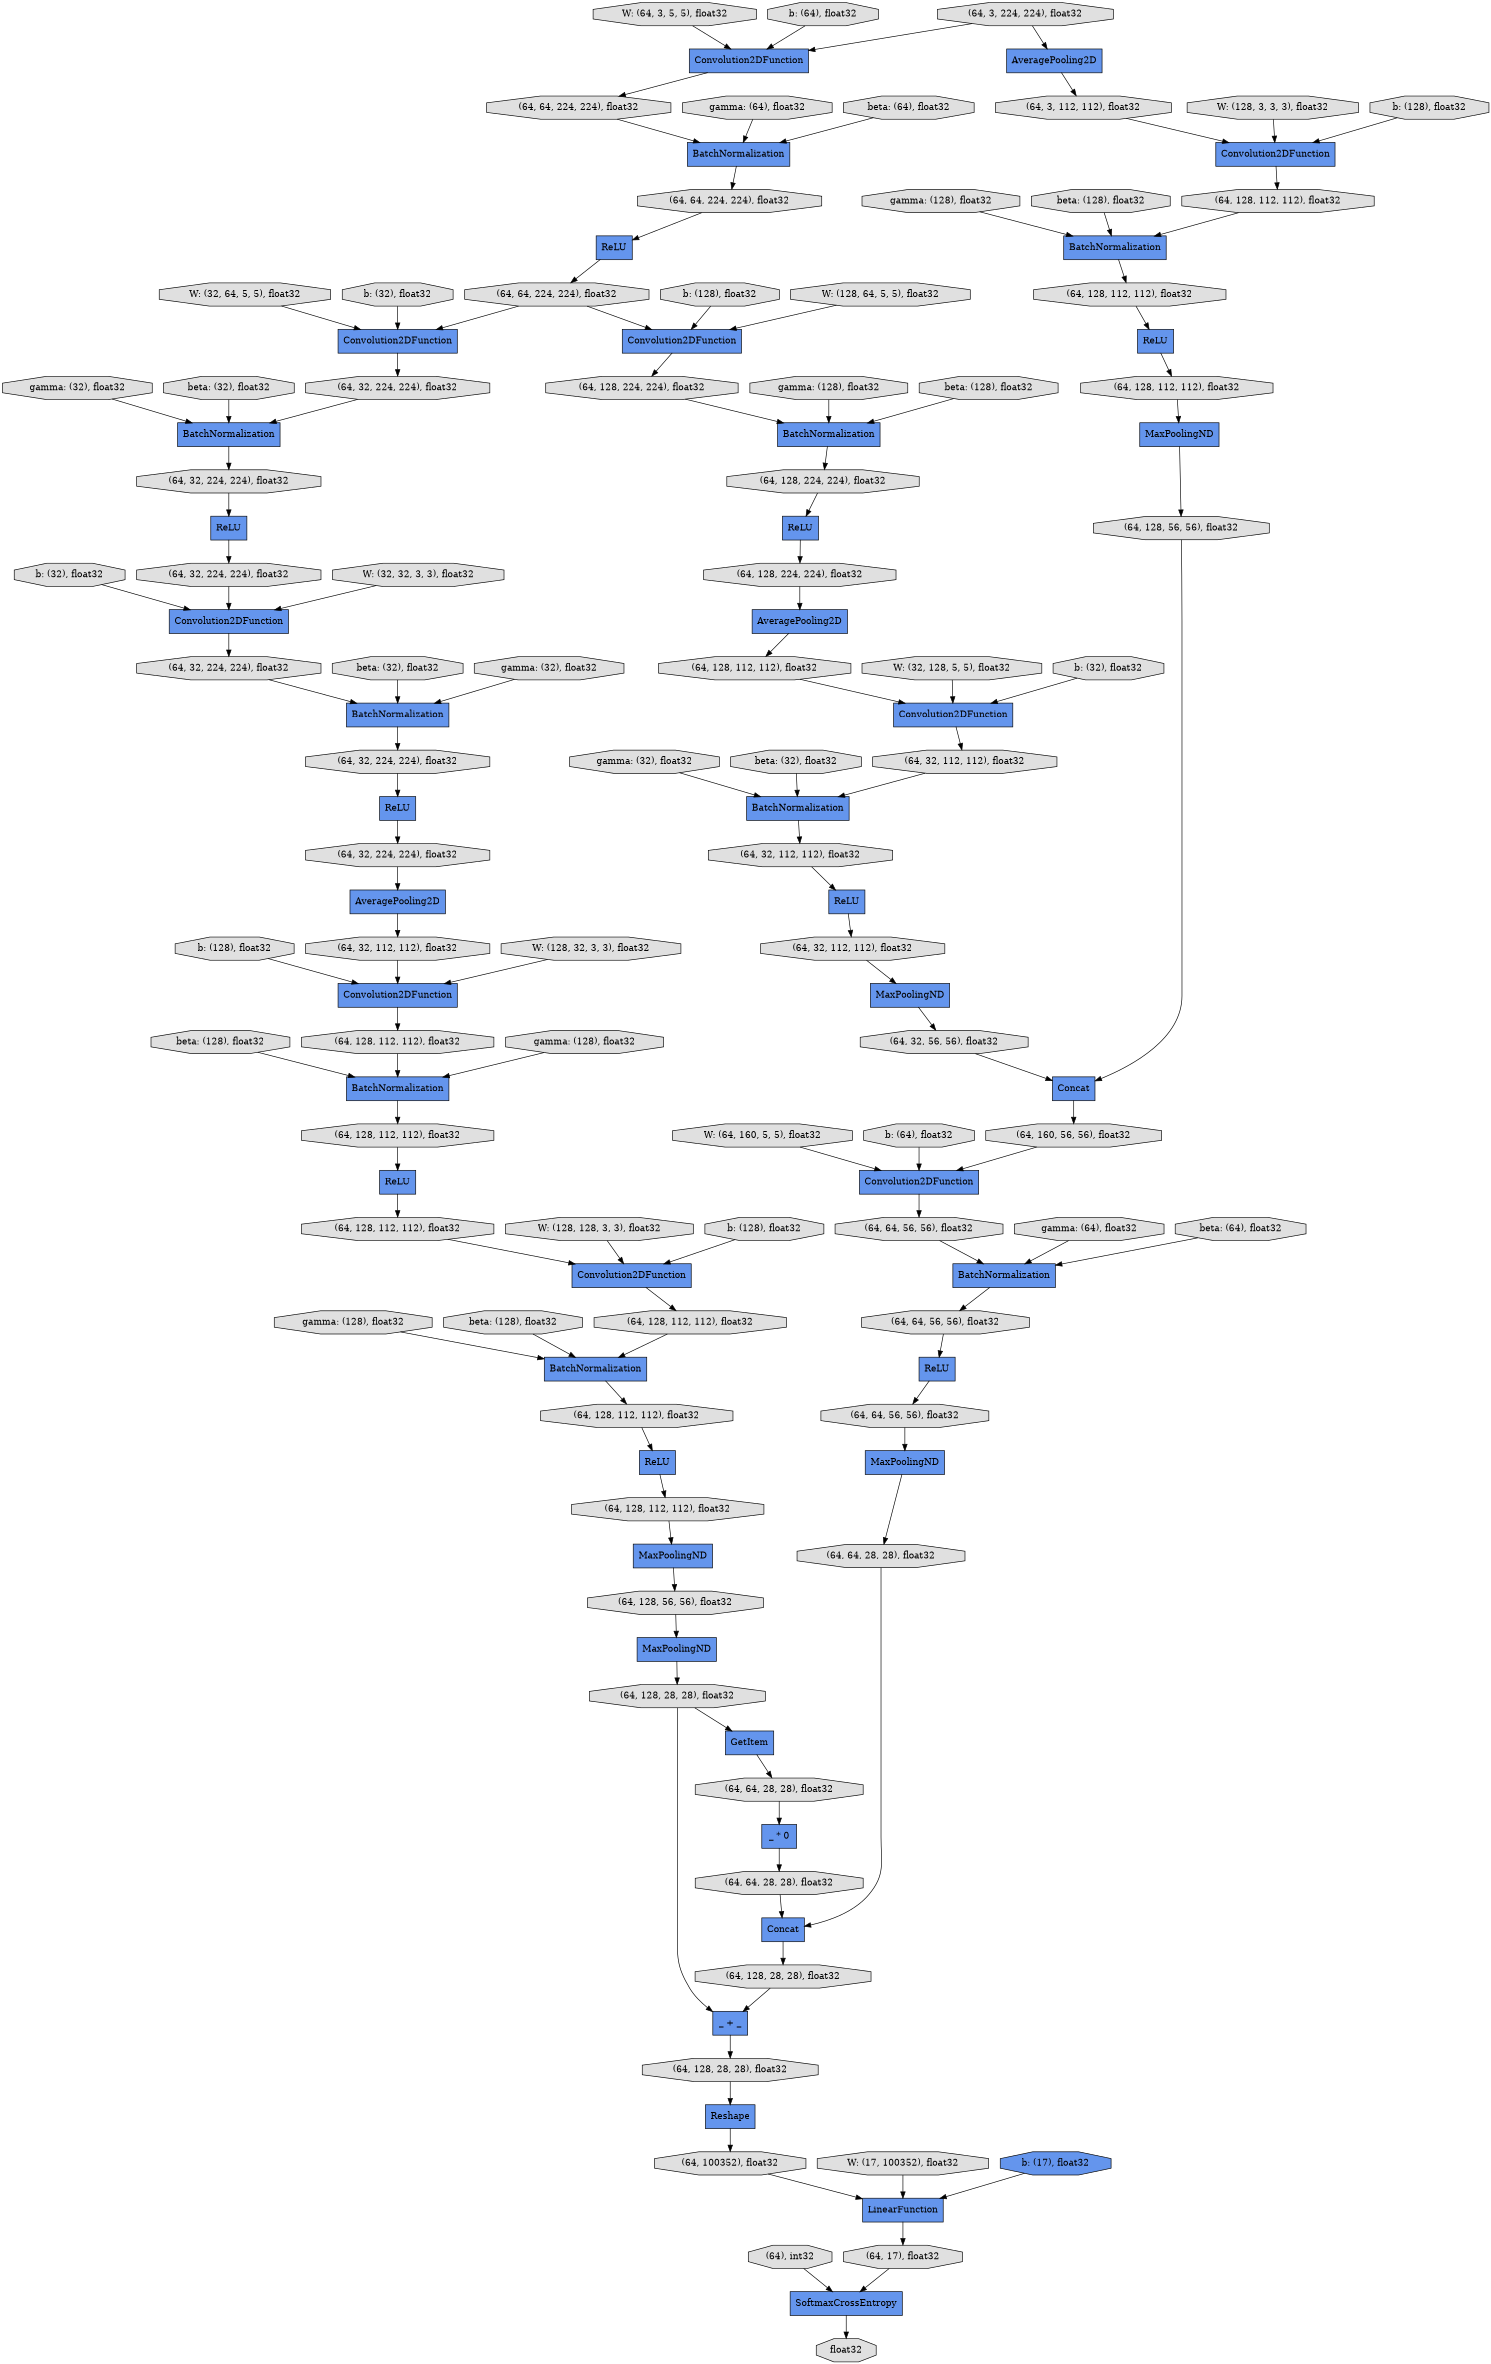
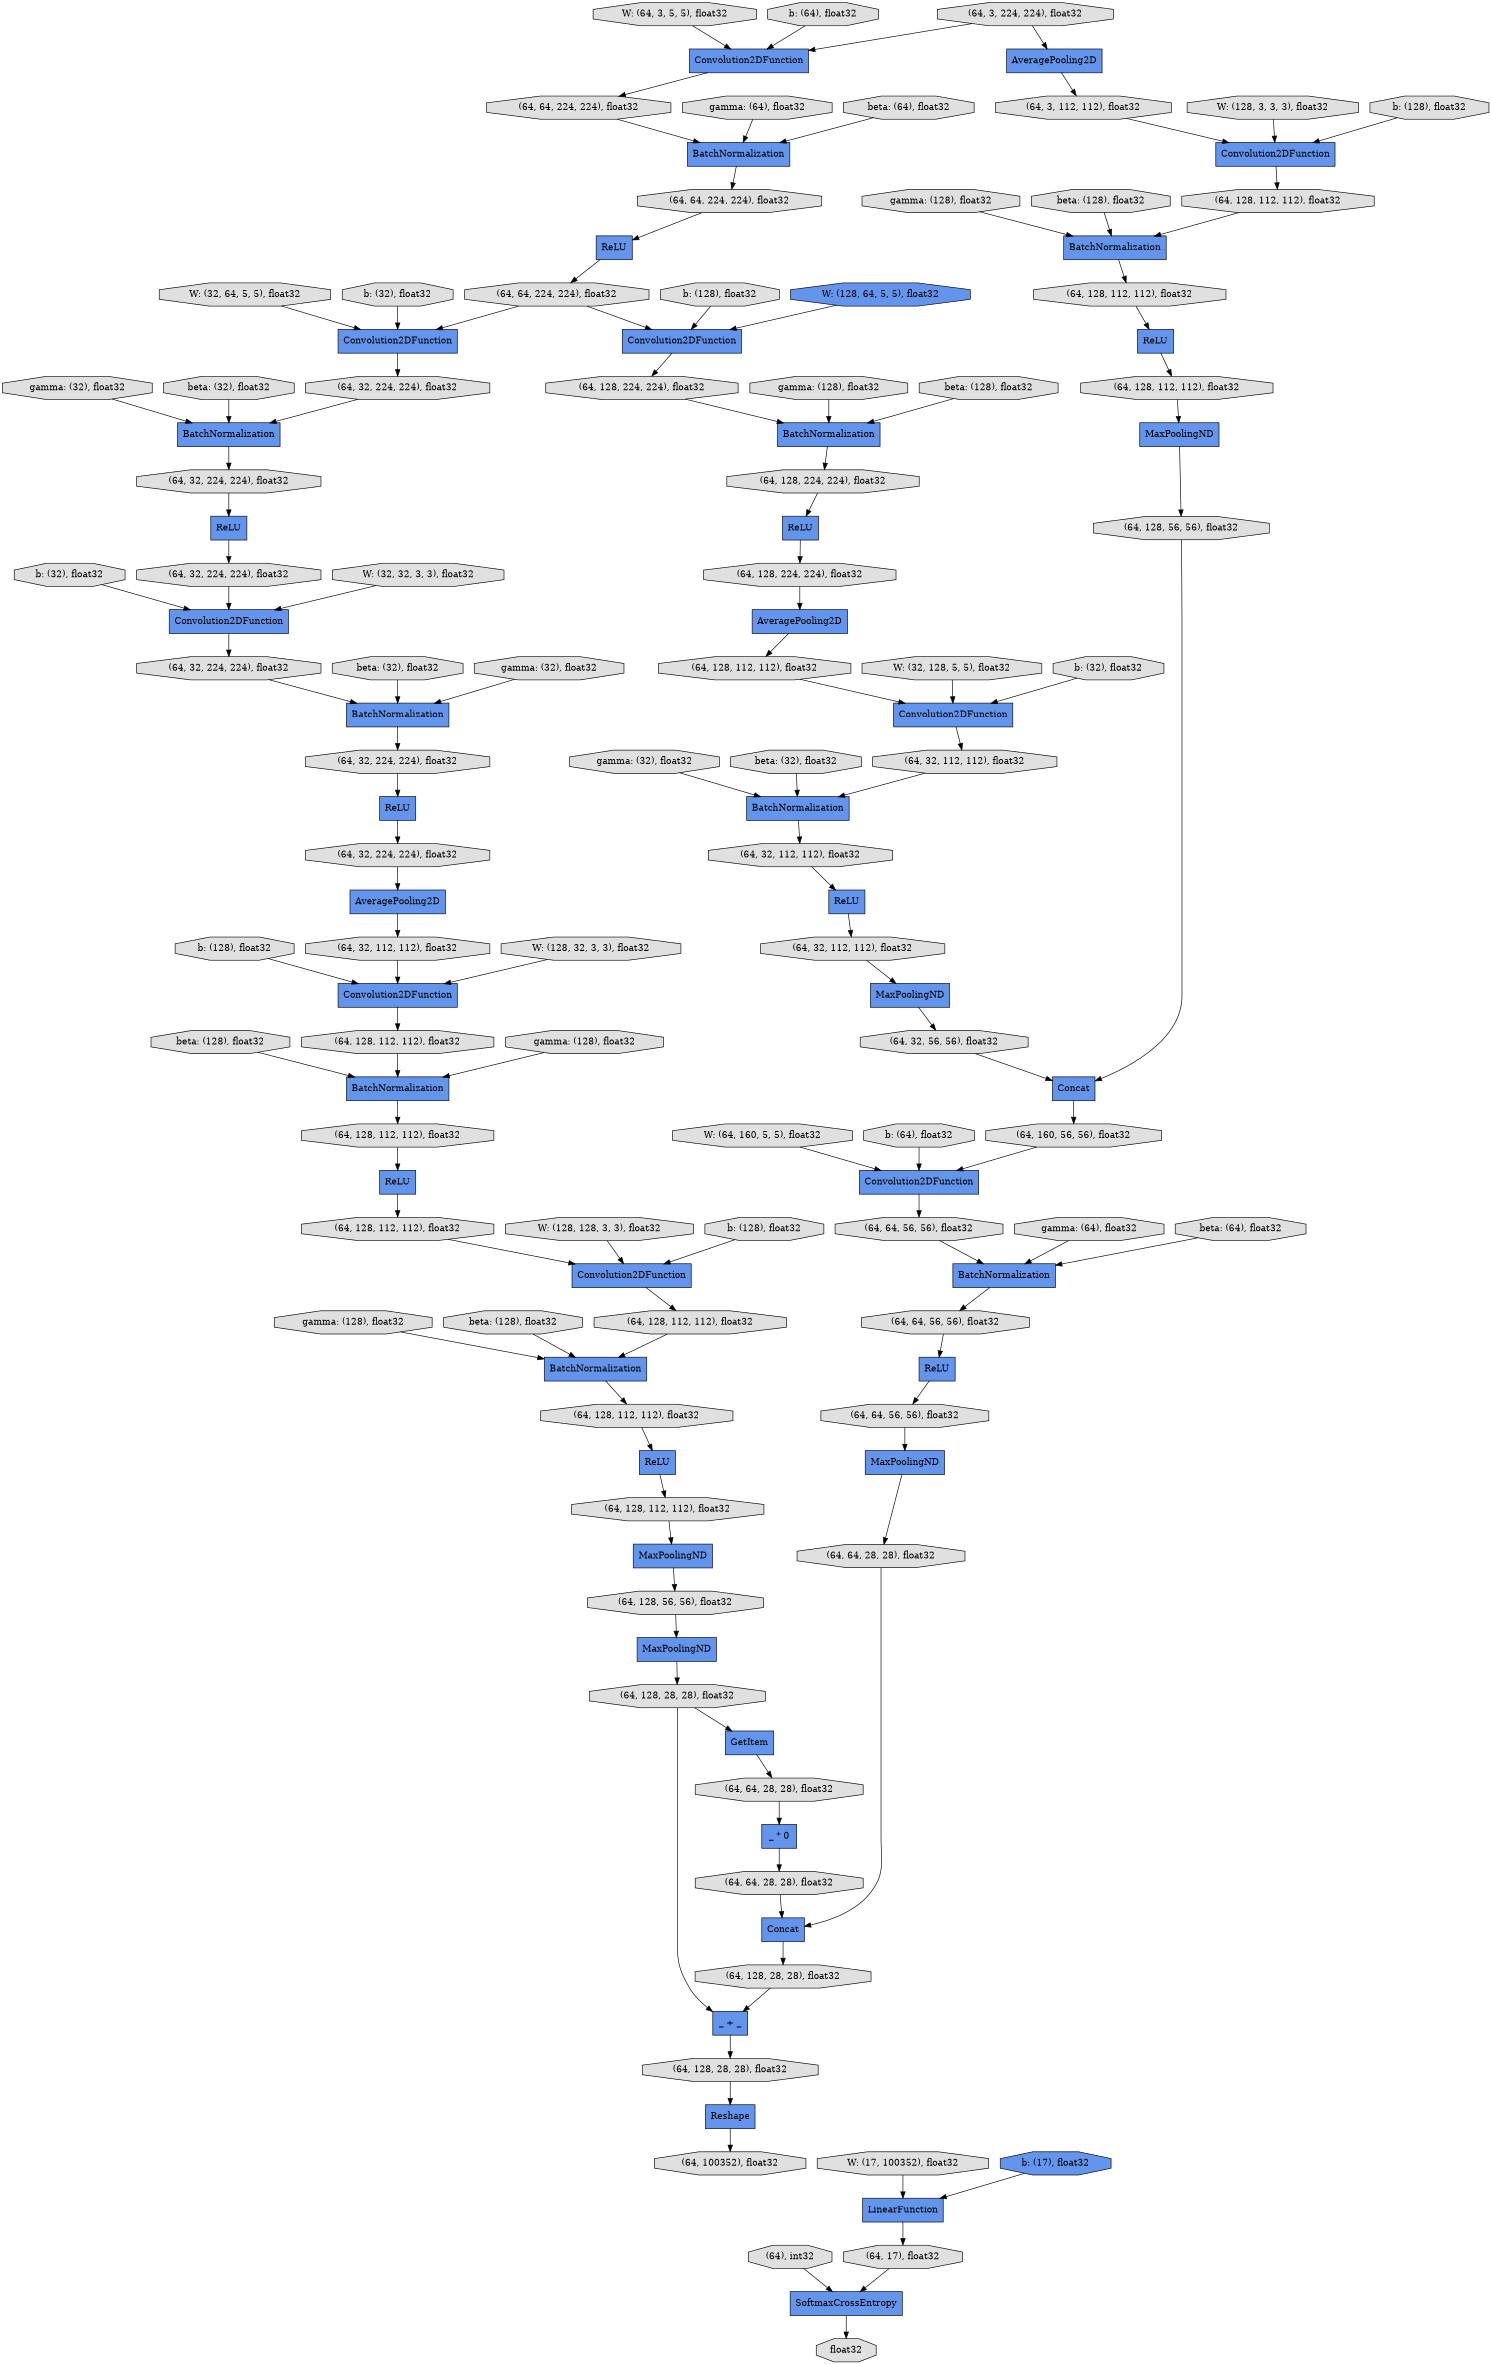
node "W: (128, 64, 5, 5), float32": fillcolor #e0e0e0 -> #6495ed
edge "(64, 100352), float32" -> "LinearFunction": removed
